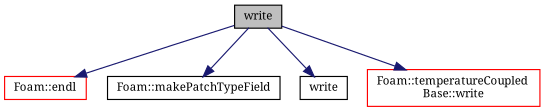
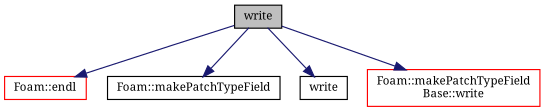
node "Foam::temperatureCoupled Base::write": label "Foam::temperatureCoupled Base::write" -> "Foam::makePatchTypeField Base::write"
